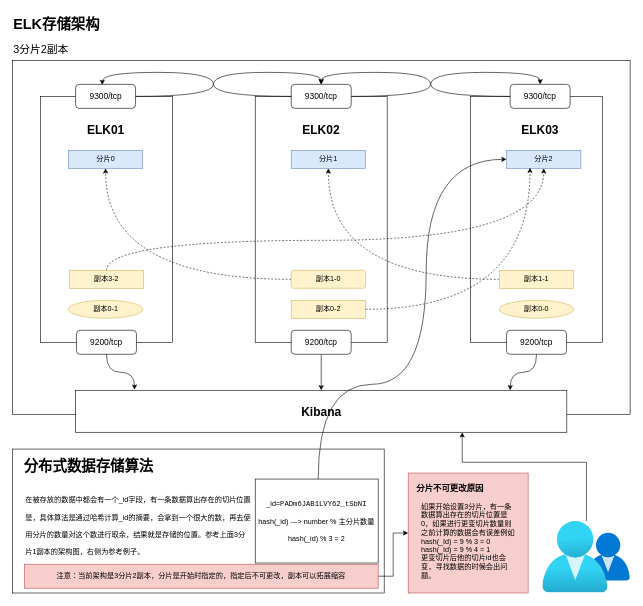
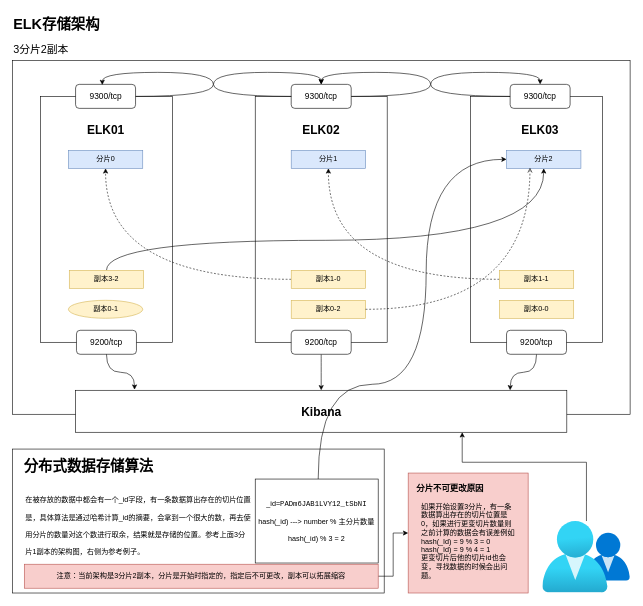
edge "副本0-2" -> "分片2": arrowhead classic -> open
edge "副本3-2" -> "分片2": style dashed -> solid
node "副本1-0": shape rounded rectangle -> rectangle
node "副本0-0": shape ellipse -> rectangle
node "_id=PADm6JAB1LVY62_tSbNI hash(_id) ---> number % 主分片数量 hash(_id) % 3 = 2": label "_id=PADm6JAB1LVY62_tSbNI hash(_id) ---> number % 主分片数量 hash(_id) % 3 = 2" -> "_id=PADm6JAB1LVY12_tSbNI hash(_id) ---> number % 主分片数量 hash(_id) % 3 = 2"
